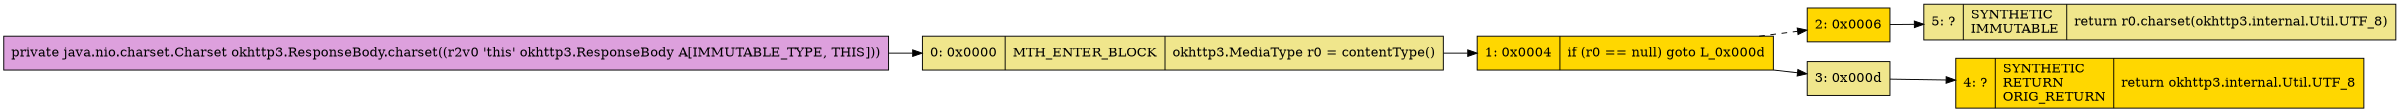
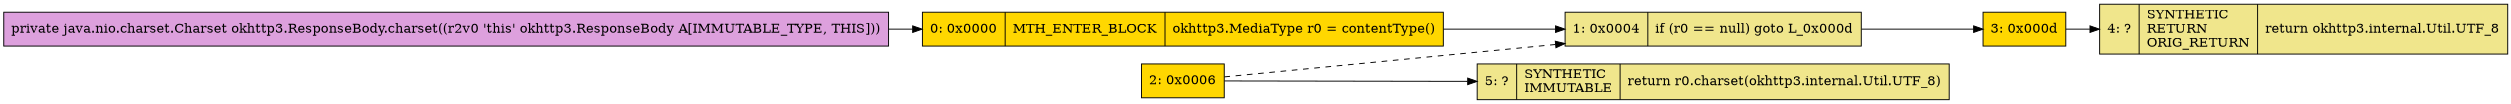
edge "1: 0x0004" -> "2: 0x0006": reversed
node "0: 0x0000": fillcolor khaki -> gold
node "1: 0x0004": fillcolor gold -> khaki
node "3: 0x000d": fillcolor khaki -> gold
node "4: ?": fillcolor gold -> khaki
